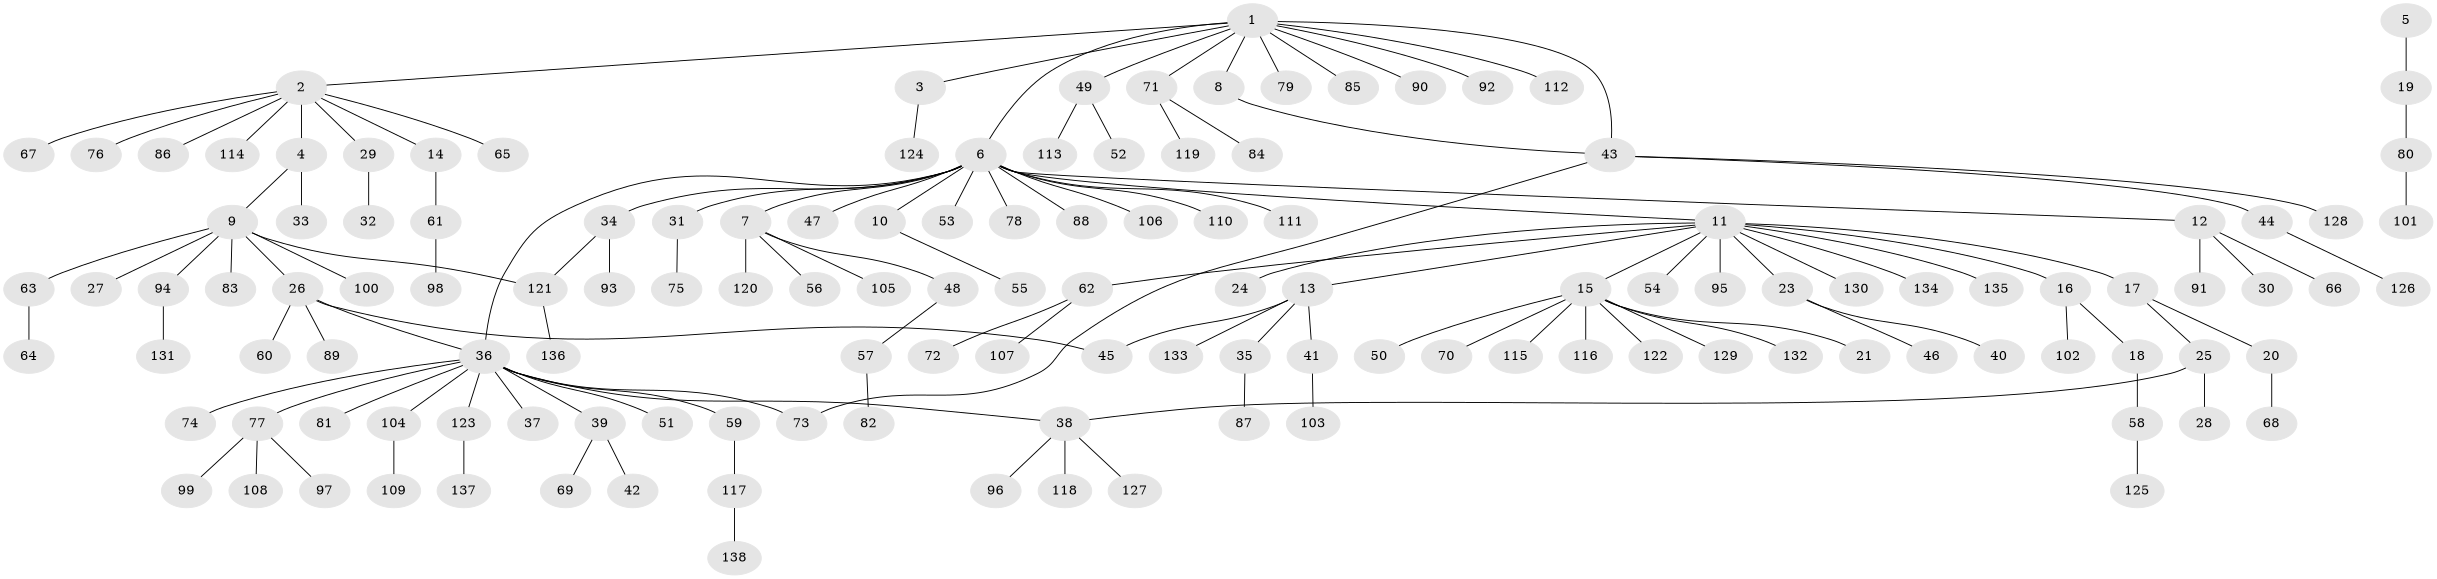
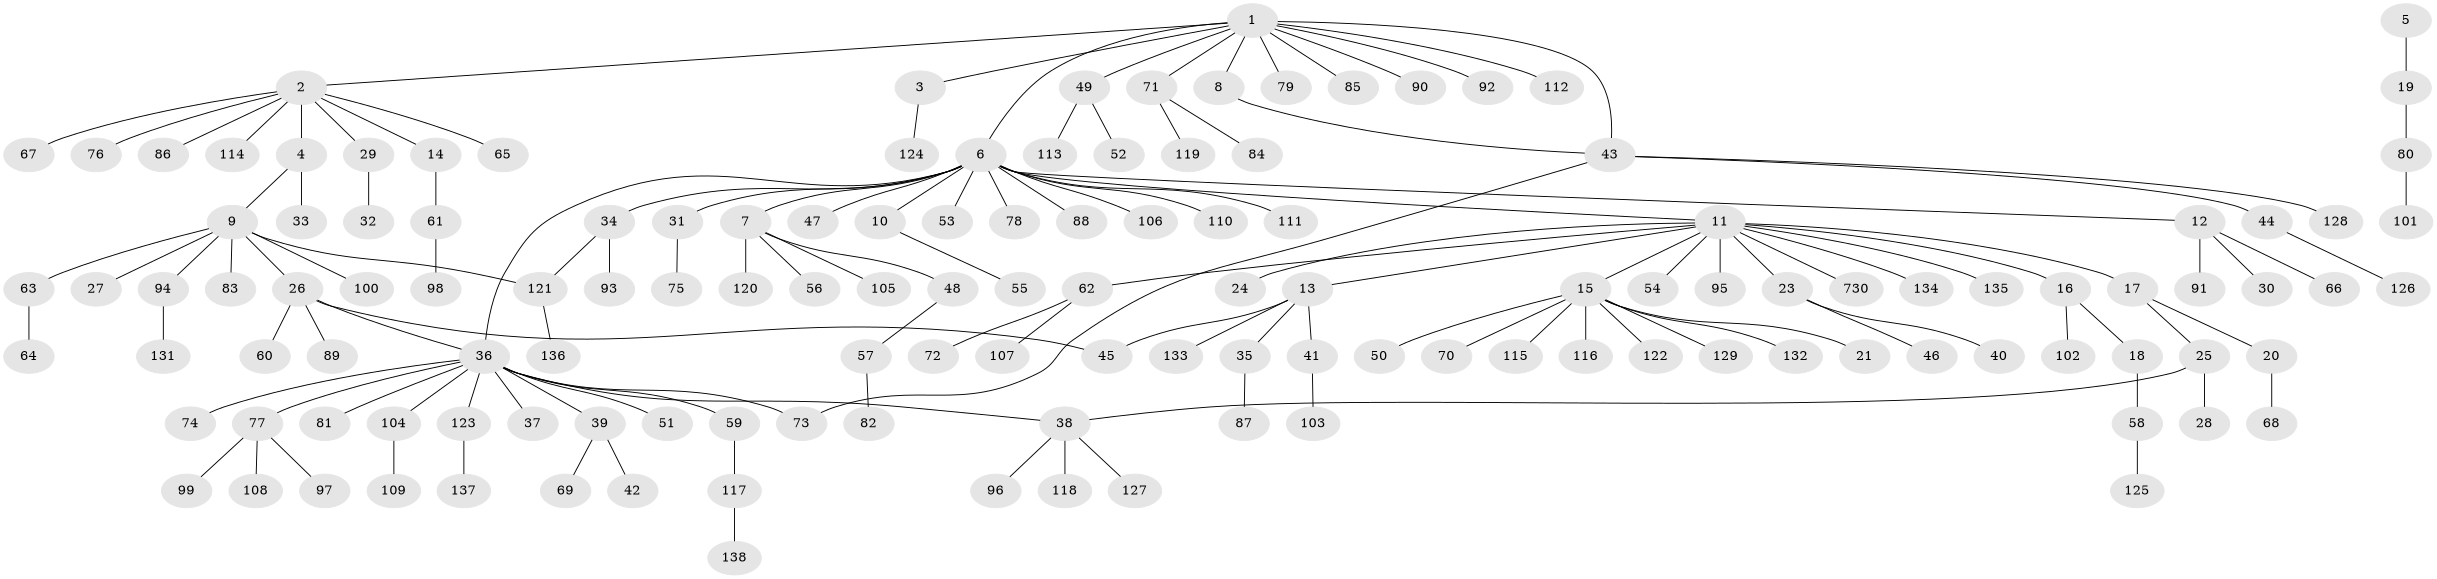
node "130": label "130" -> "730"
